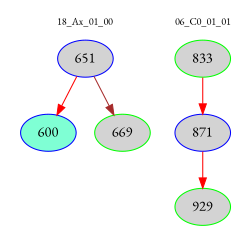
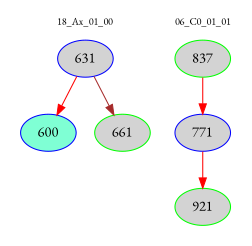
node "651": label "651" -> "631"
node "833": label "833" -> "837"
node "669": label "669" -> "661"
node "871": label "871" -> "771"
node "929": label "929" -> "921"
